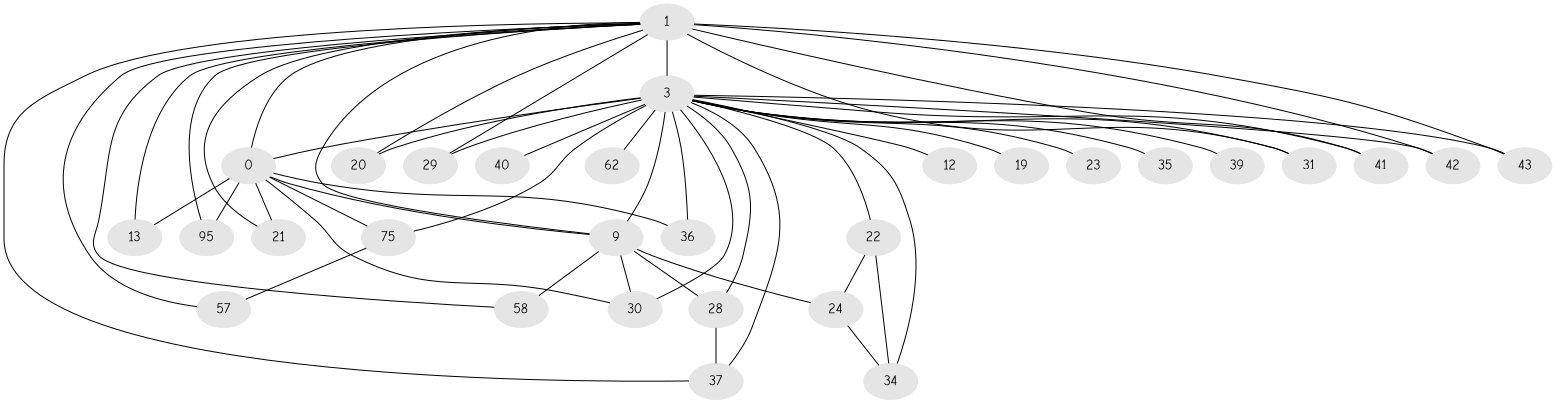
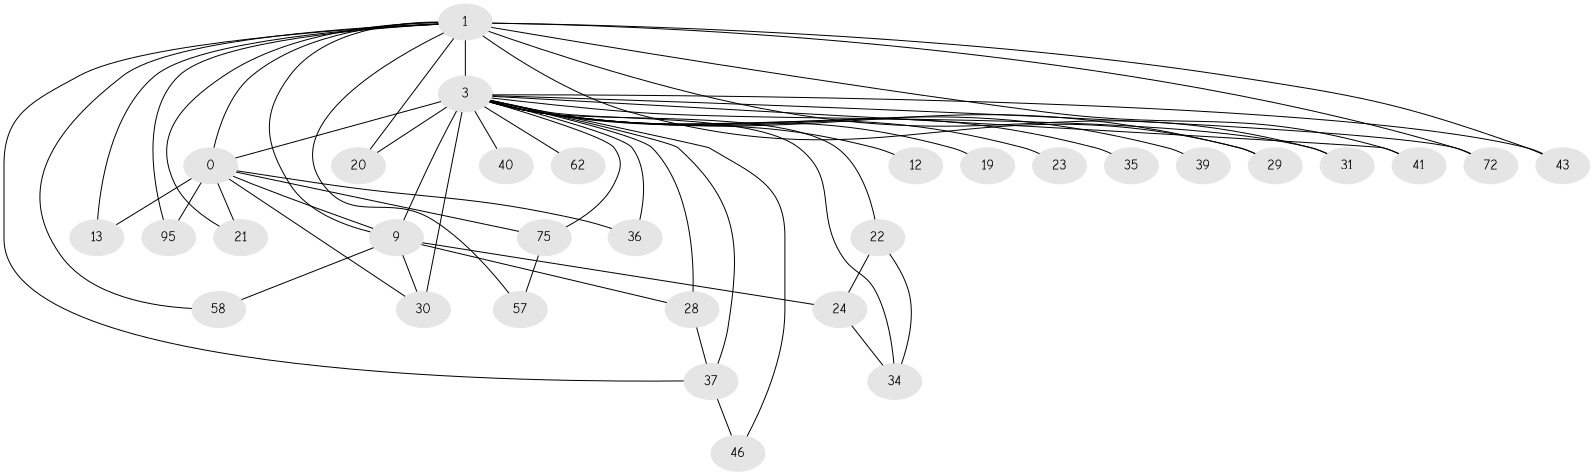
node "42": label "42" -> "72"
node "46": added
